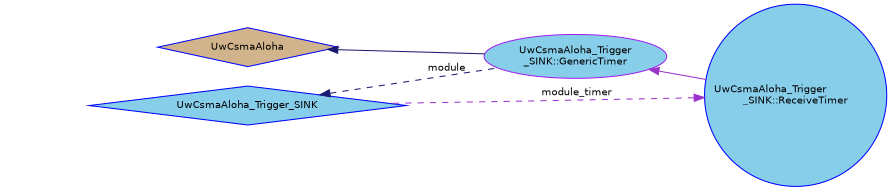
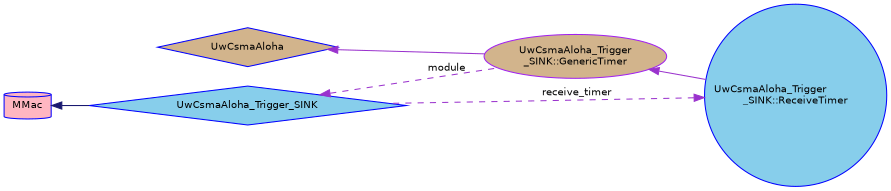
edge "UwCsmaAloha_Trigger _SINK::GenericTimer" -> "UwCsmaAloha": color midnightblue -> darkorchid3
node "UwCsmaAloha_Trigger _SINK::GenericTimer": fillcolor skyblue -> tan
edge "UwCsmaAloha_Trigger _SINK::GenericTimer" -> "UwCsmaAloha_Trigger_SINK": color midnightblue -> darkorchid3
edge "UwCsmaAloha_Trigger_SINK" -> "UwCsmaAloha_Trigger _SINK::ReceiveTimer": label " module_timer" -> " receive_timer"
node "MMac": added
